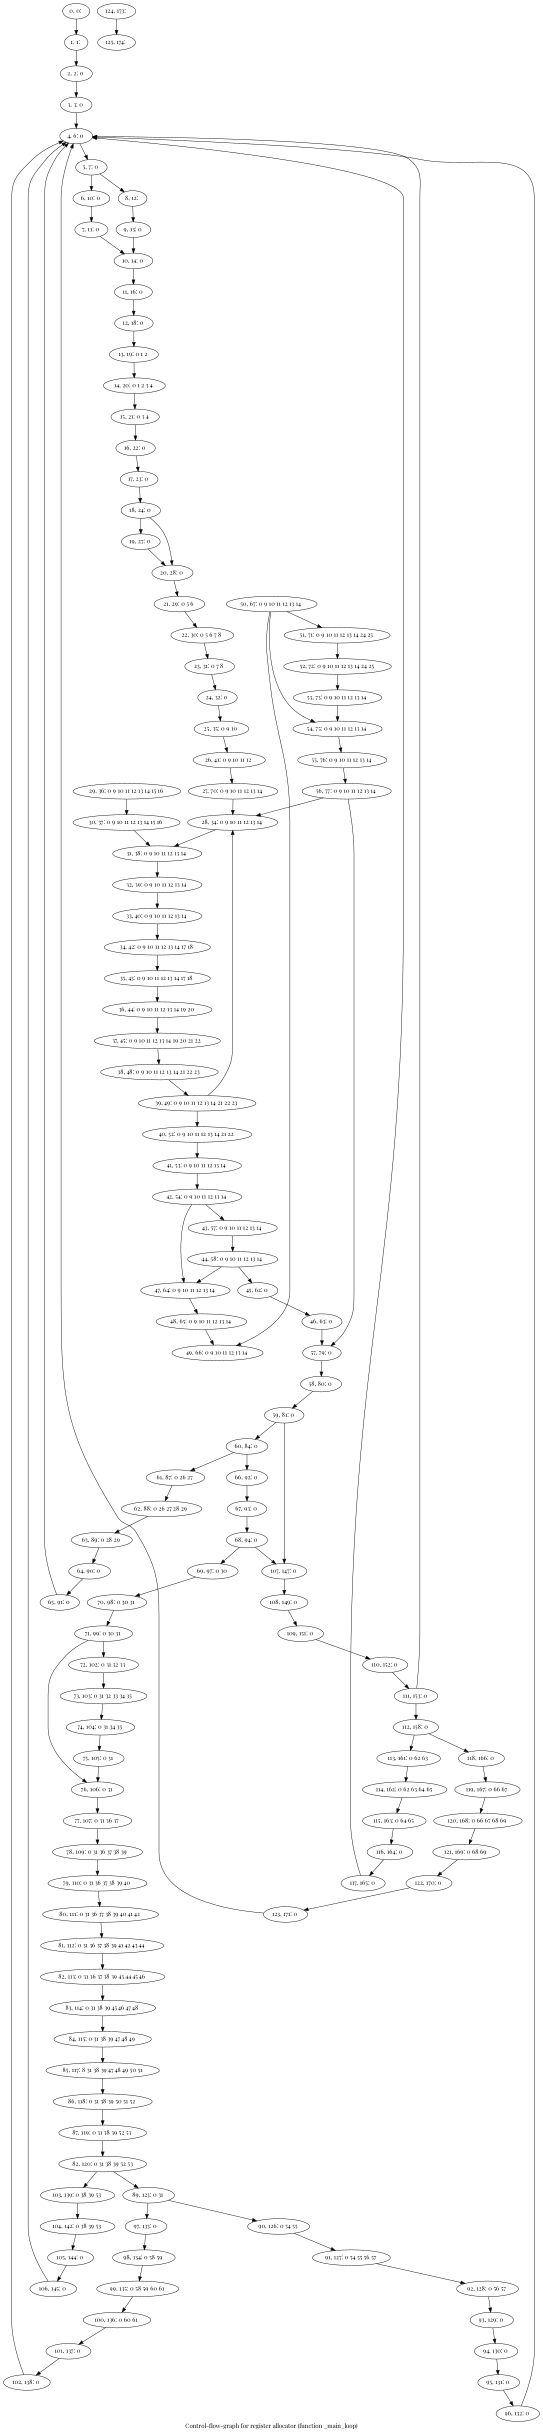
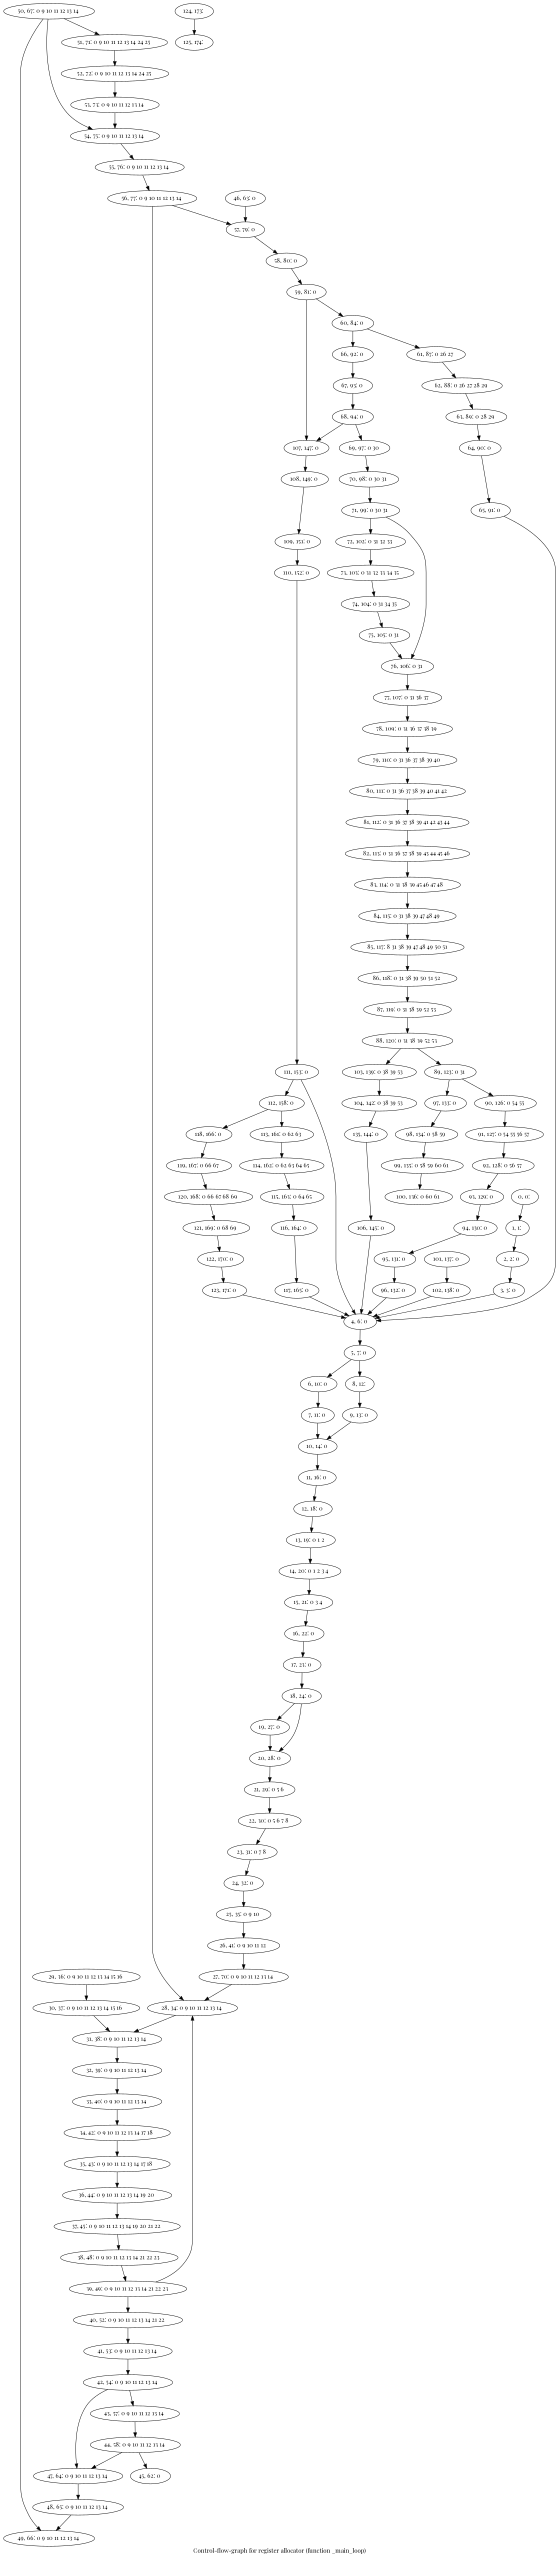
edge "45, 62: 0" -> "46, 63: 0": removed
node "82, 120: 0 31 38 39 52 53": label "82, 120: 0 31 38 39 52 53" -> "88, 120: 0 31 38 39 52 53"
node "105, 144: 0": label "105, 144: 0" -> "135, 144: 0"
edge "100, 136: 0 60 61" -> "101, 137: 0": removed
